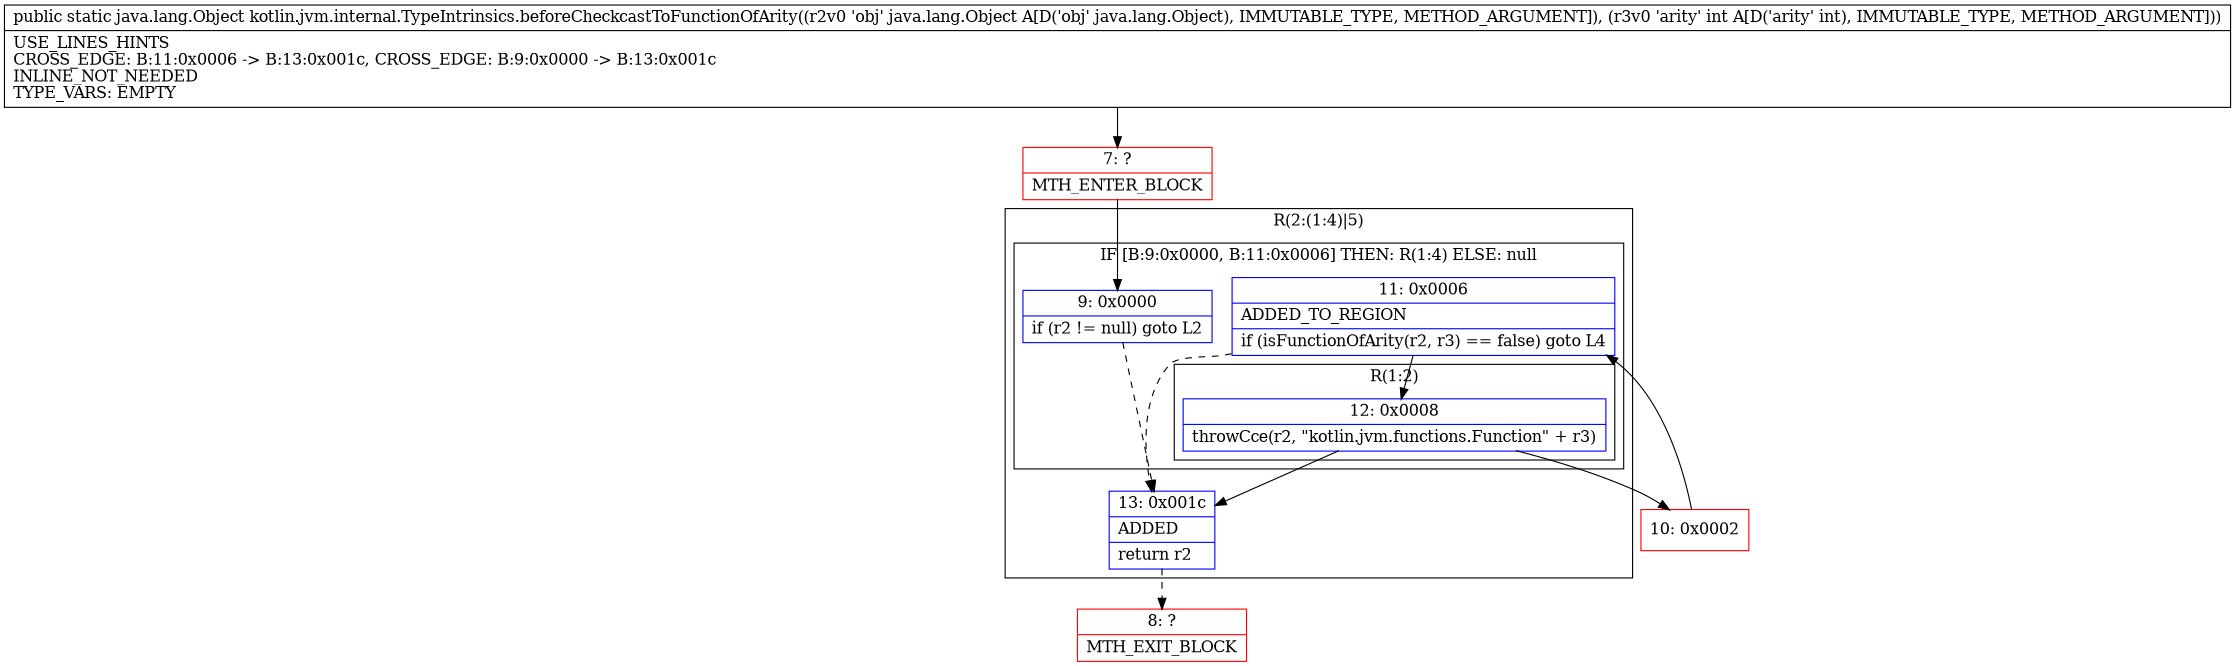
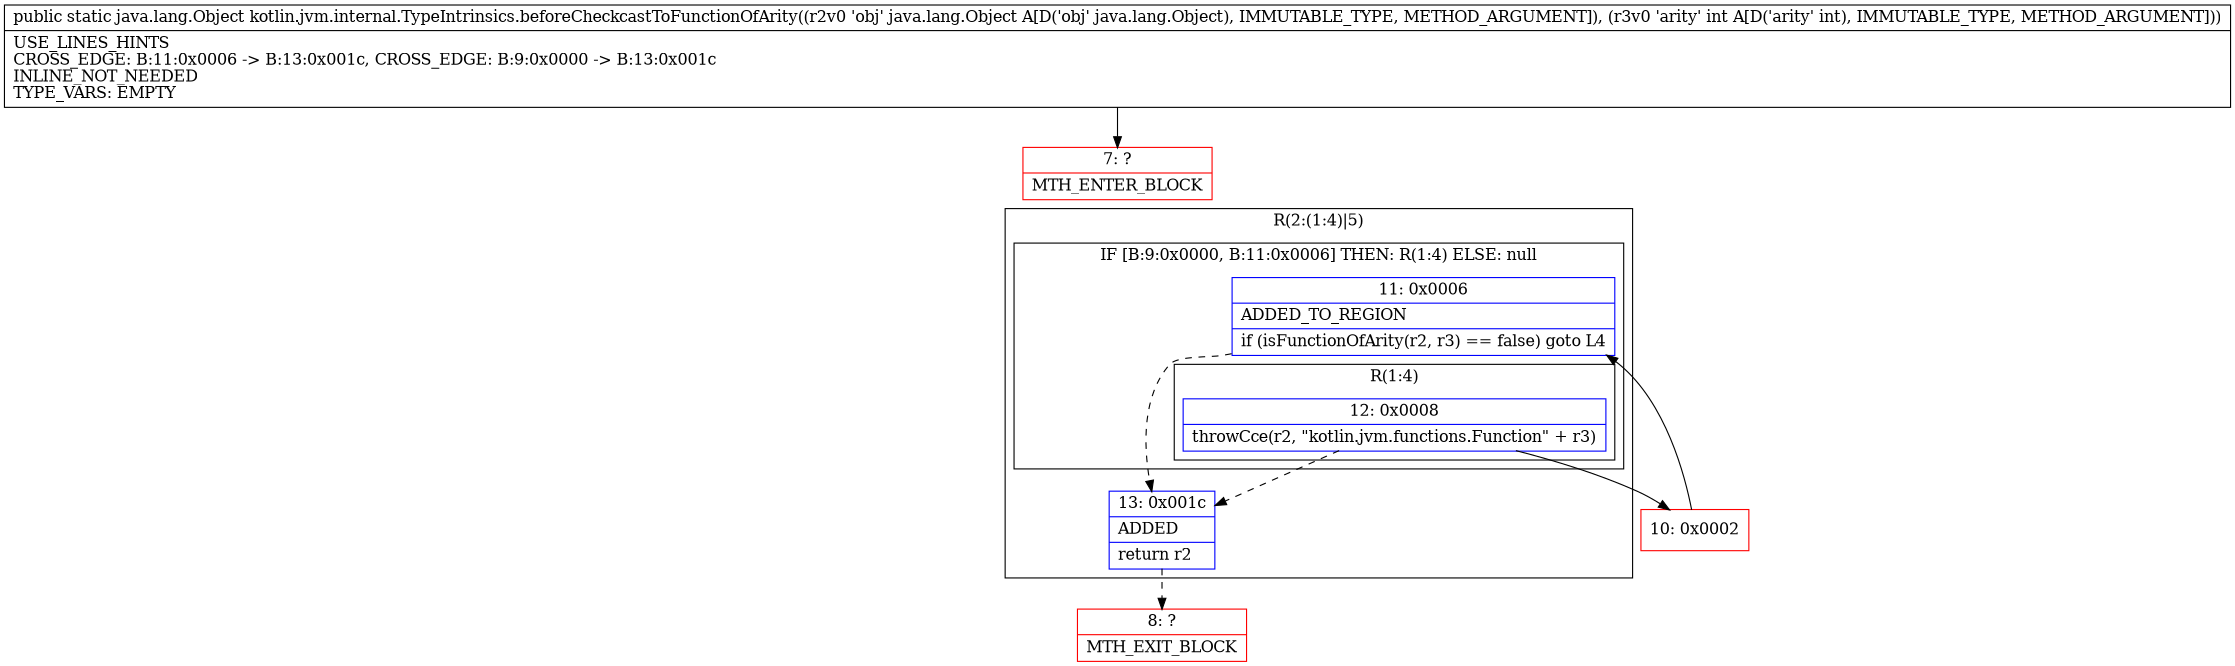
node "9: 0x0000": removed
edge "11: 0x0006" -> "12: 0x0008": removed
cluster "R(1:2)": label "R(1:2)" -> "R(1:4)"
edge "12: 0x0008" -> "13: 0x001c": style solid -> dashed
